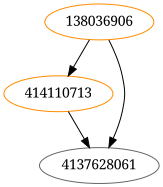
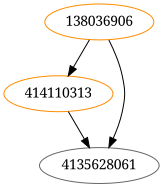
node "414110713": label "414110713" -> "414110313"
node "4137628061": label "4137628061" -> "4135628061"
